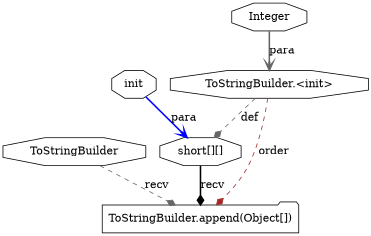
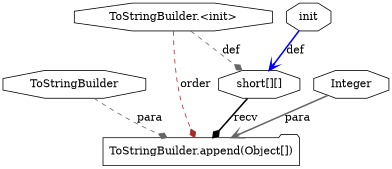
edge "Integer" -> "ToStringBuilder.<init>": now "Integer" -> "ToStringBuilder.append(Object[])"
edge "init" -> "short[][]": label "para" -> "def"
edge "ToStringBuilder" -> "ToStringBuilder.append(Object[])": label "recv" -> "para"
